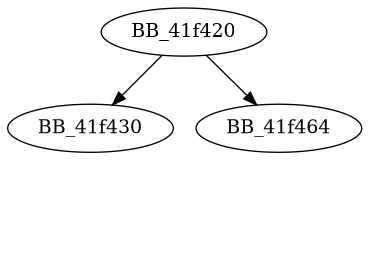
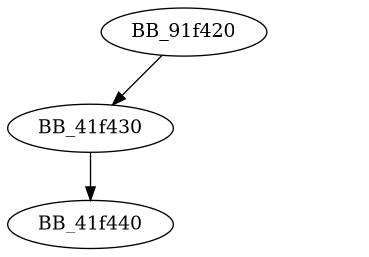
node "BB_41f420": label "BB_41f420" -> "BB_91f420"
node "BB_41f464": removed
node "BB_41f440": added
